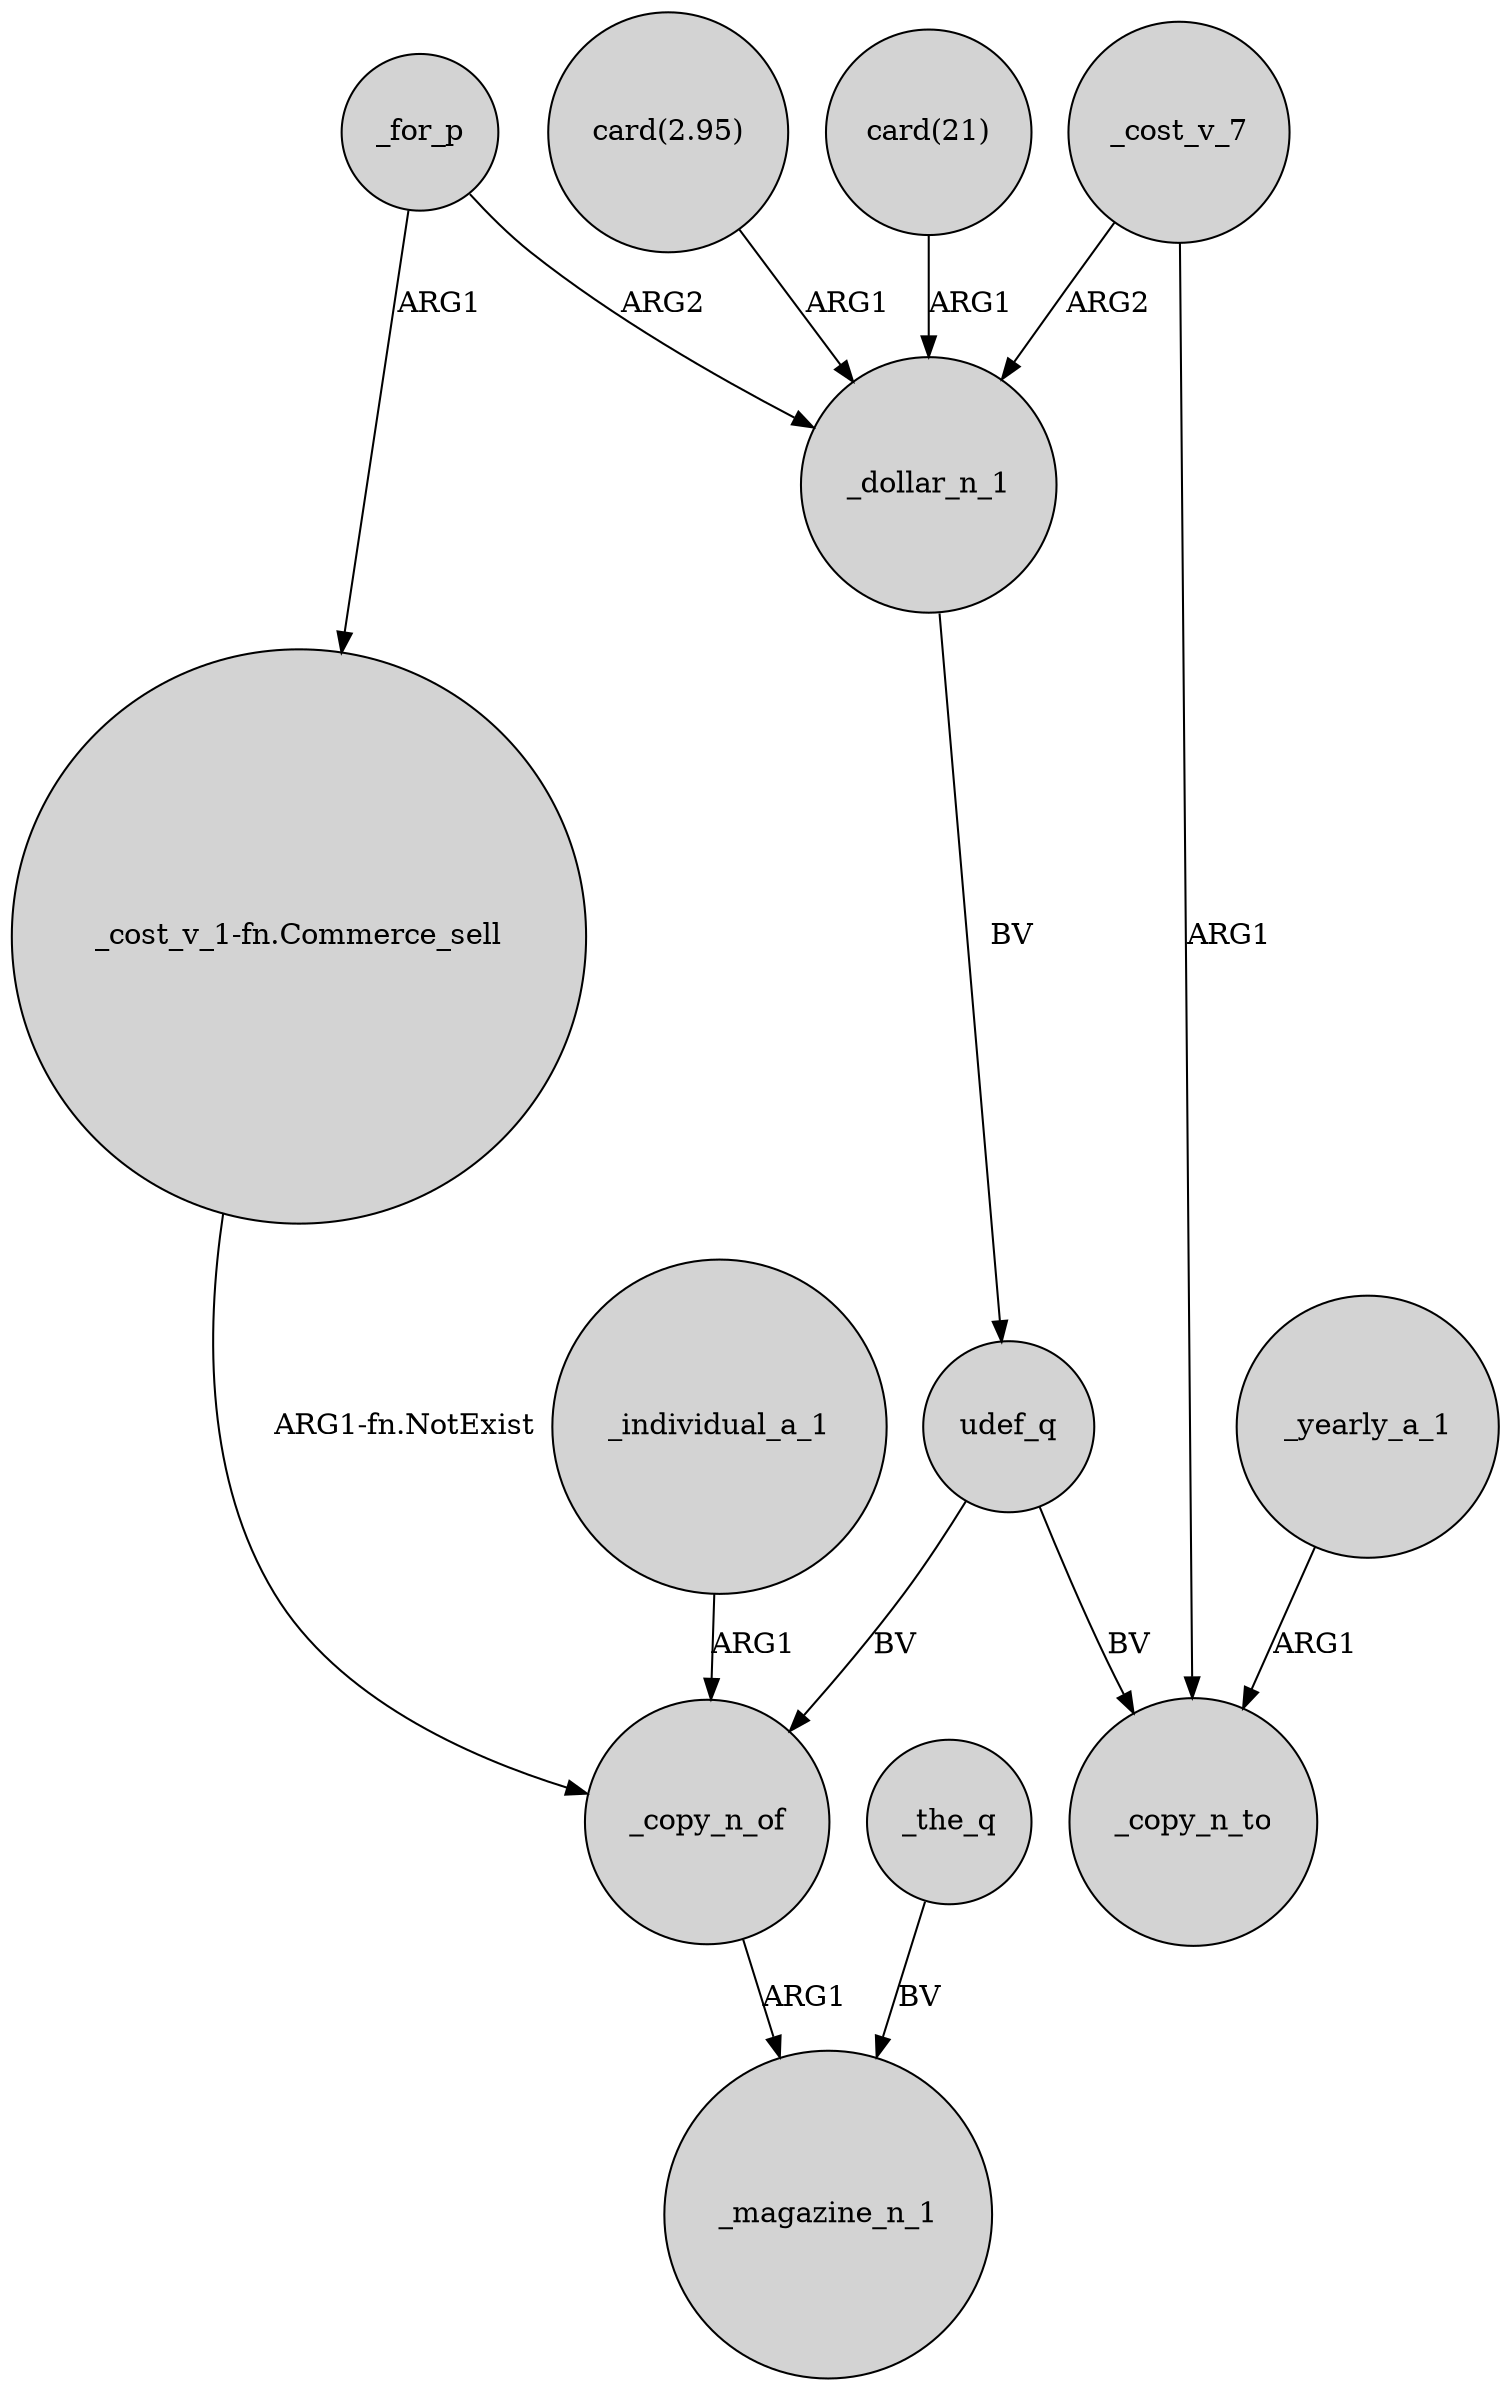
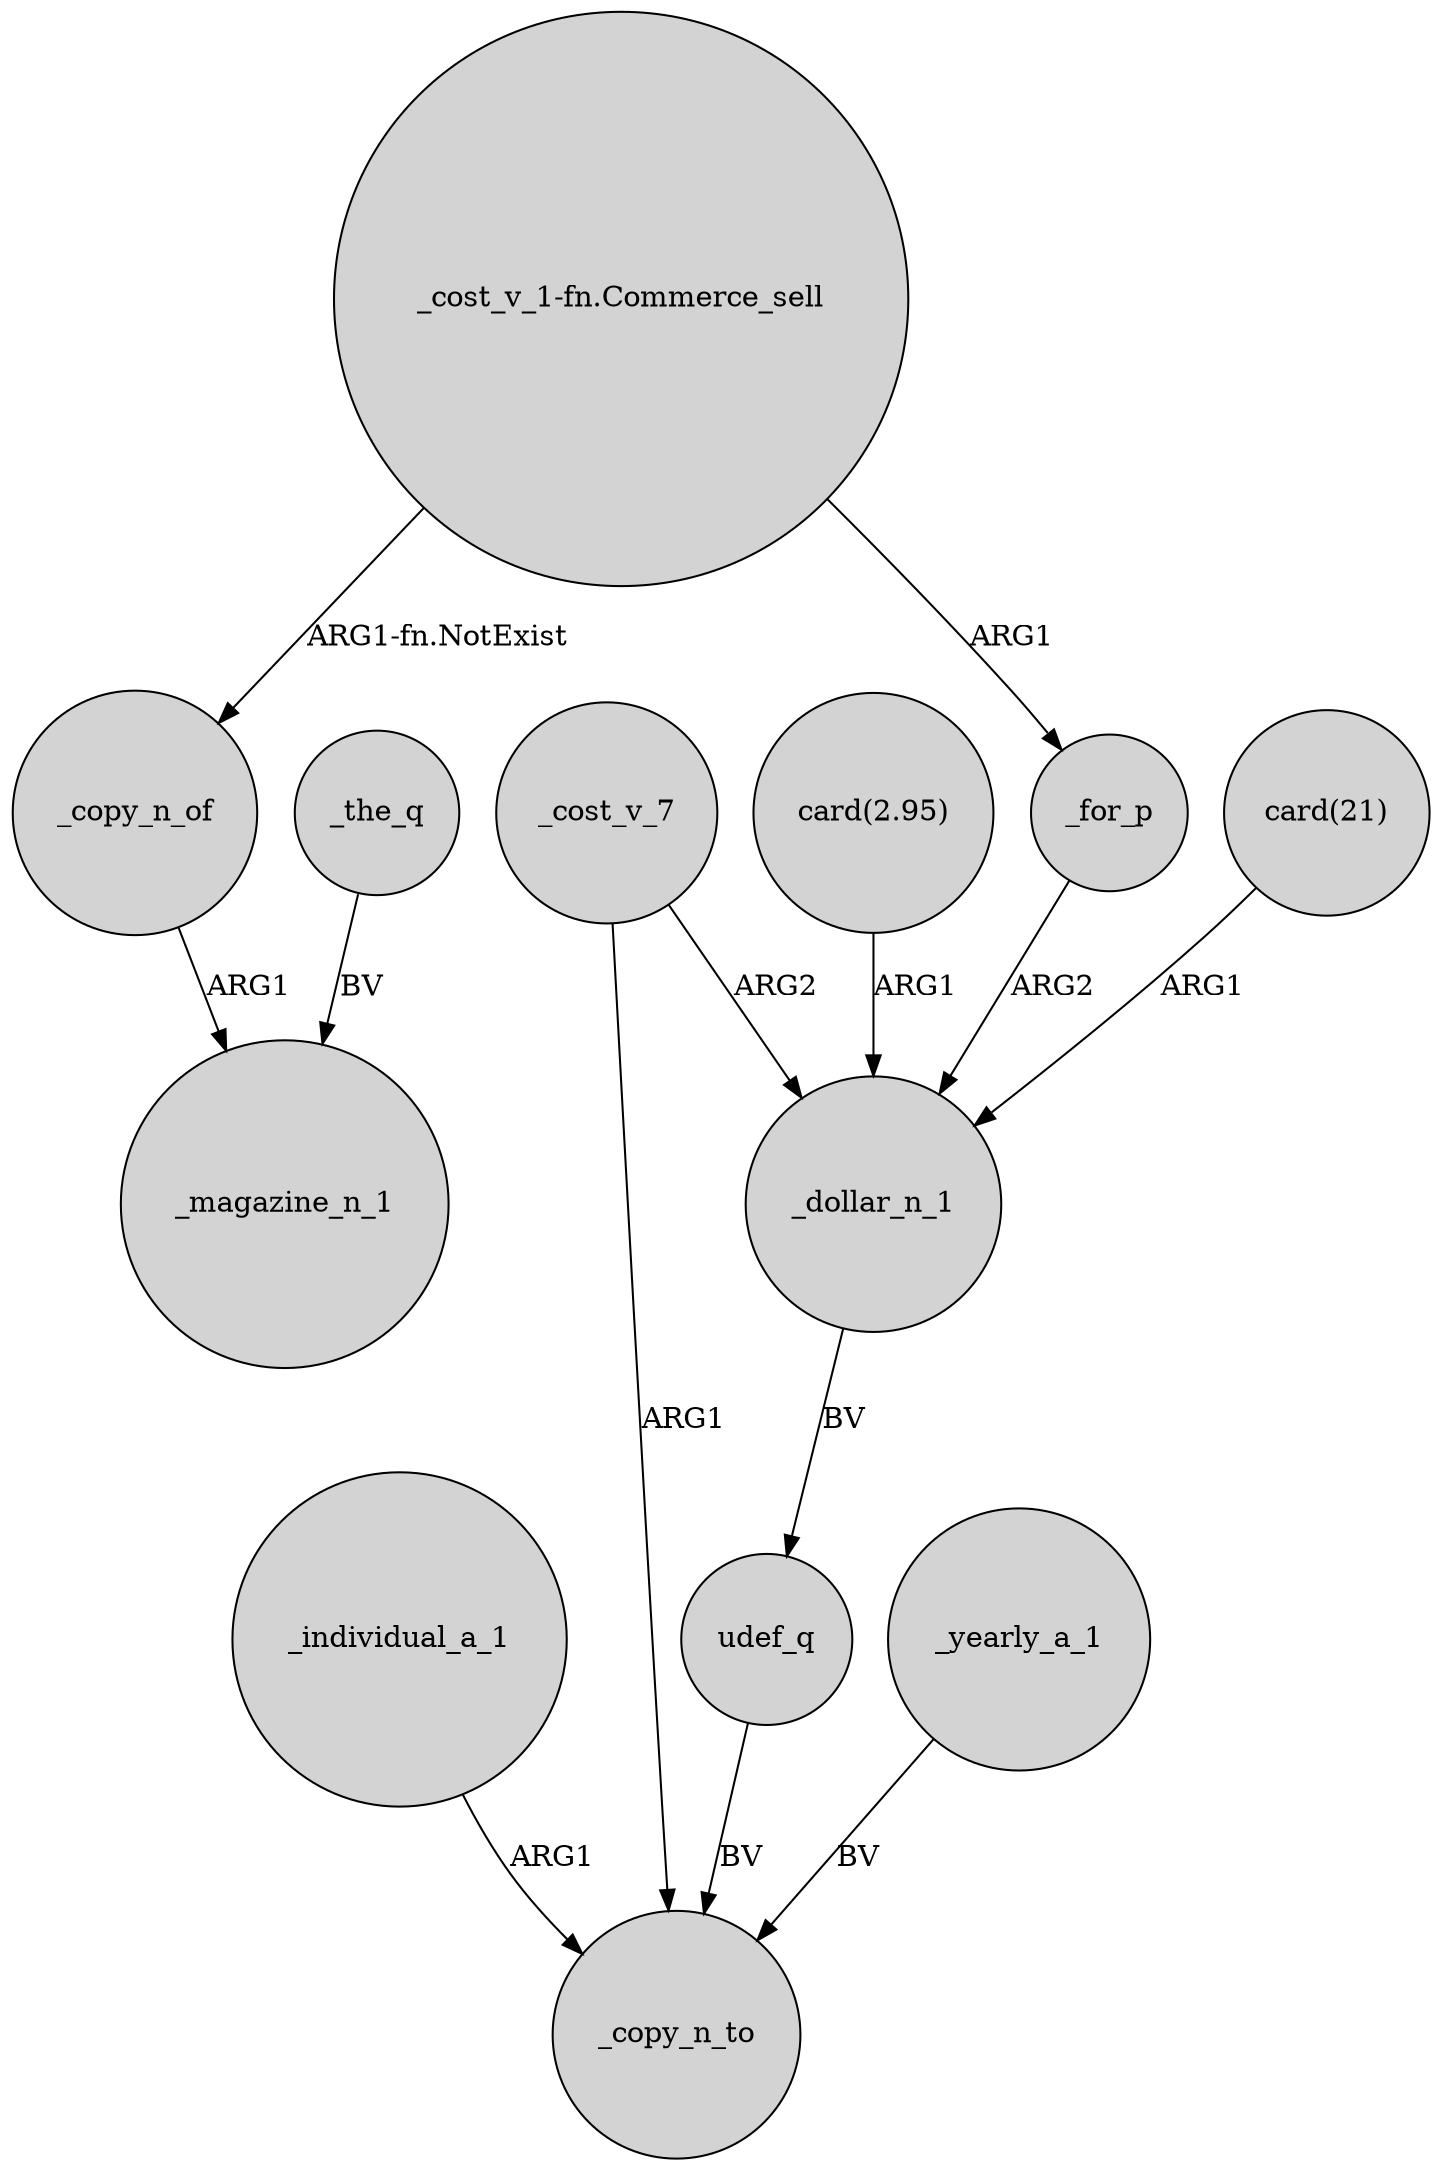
edge "_for_p" -> "_cost_v_1-fn.Commerce_sell": reversed
edge "udef_q" -> "_copy_n_of": removed, label "BV"
edge "_individual_a_1" -> "_copy_n_of": now "_individual_a_1" -> "_copy_n_to"
edge "_yearly_a_1" -> "_copy_n_to": label "ARG1" -> "BV"
